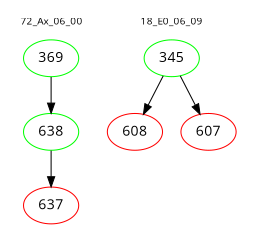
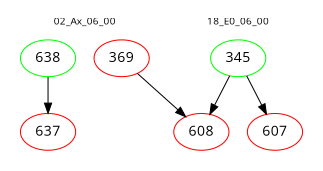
cluster "72_Ax_06_00": label "72_Ax_06_00" -> "02_Ax_06_00"
cluster "18_E0_06_09": label "18_E0_06_09" -> "18_E0_06_00"
node "369": color green -> red
edge "369" -> "638": now "369" -> "608"
